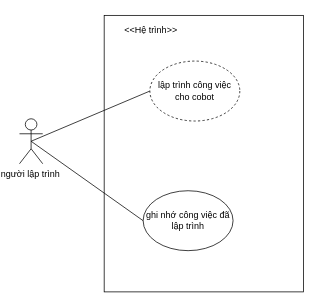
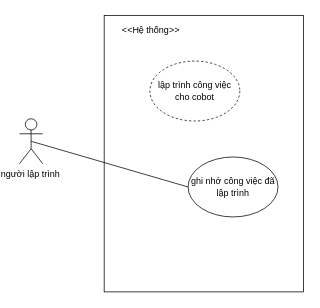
node "<<Hệ trình>>": label "<<Hệ trình>>" -> "<<Hệ thống>>"
edge "lập trình công việc cho cobot" -- "người lập trình": removed
node "ghi nhớ công việc đã lập trình": moved (188, 221) -> (233, 187)
